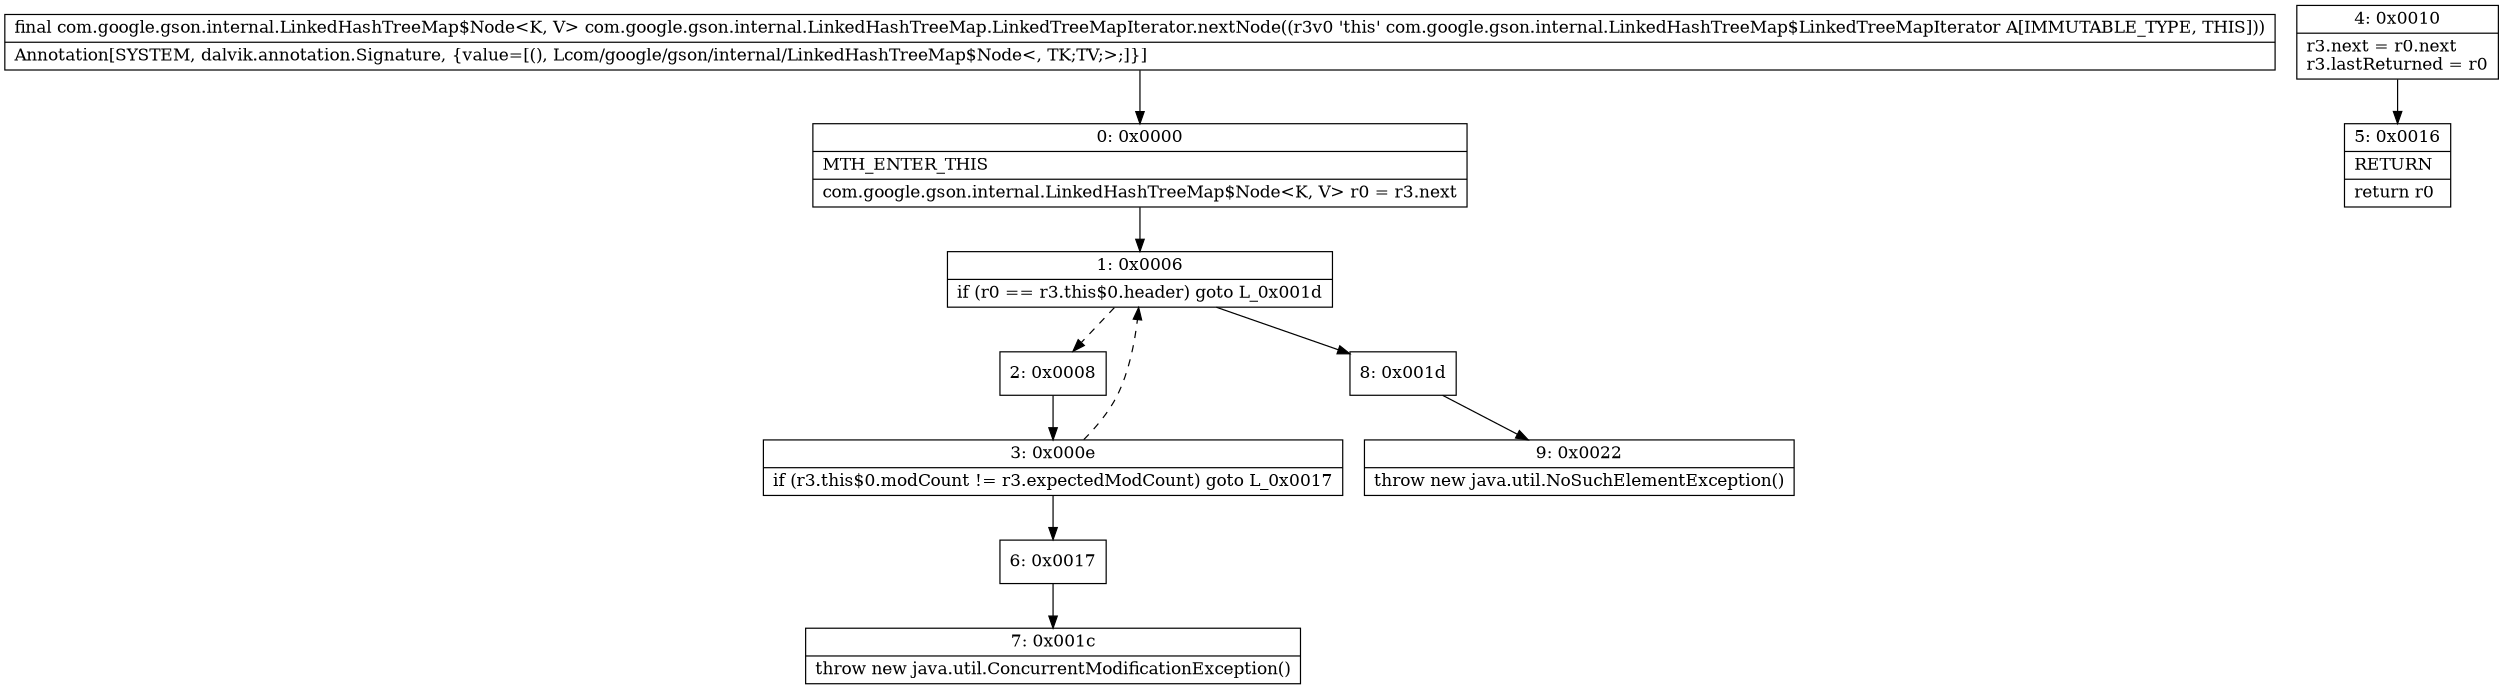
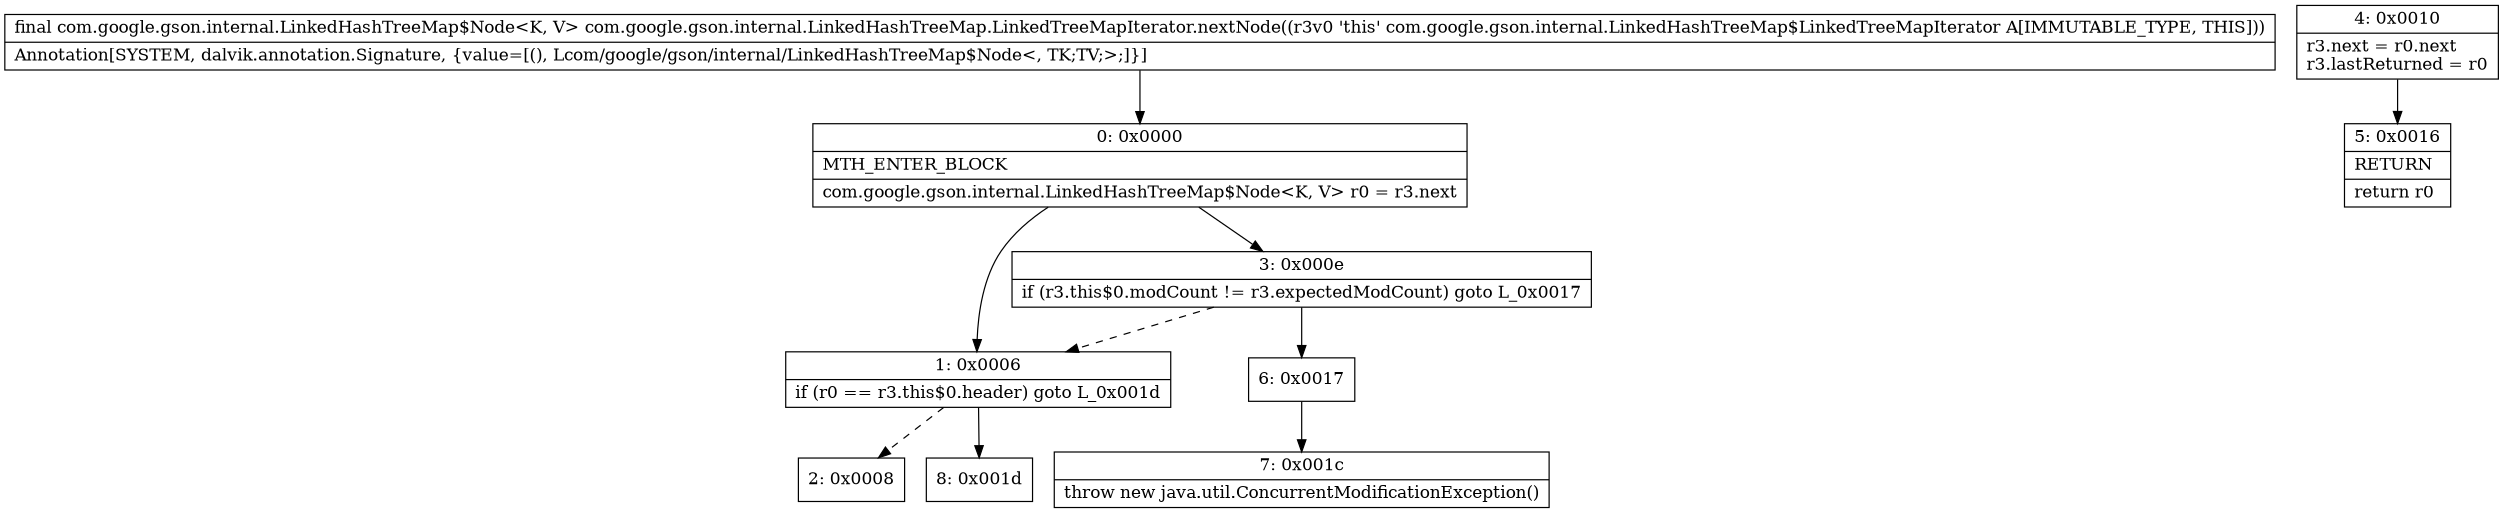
node "0: 0x0000": text "MTH_ENTER_THIS" -> "MTH_ENTER_BLOCK"
edge "2: 0x0008" -> "3: 0x000e": now "0: 0x0000" -> "3: 0x000e"
node "9: 0x0022": removed
